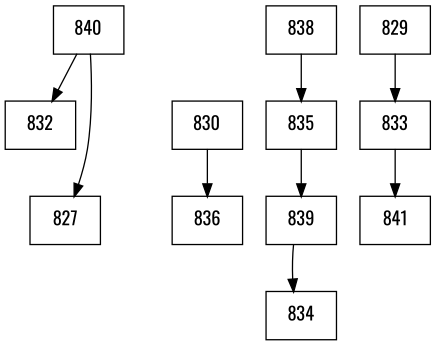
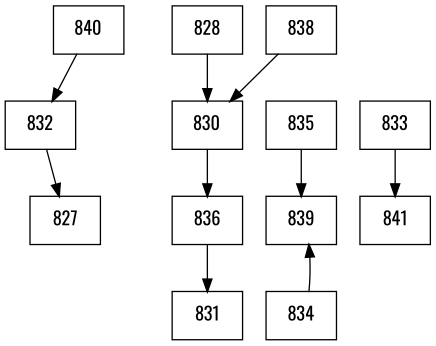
node "828": added
node "829": removed
edge "838" -> "835": now "838" -> "830"
edge "840" -> "827": now "832" -> "827"
edge "839" -> "834": reversed
node "831": added
